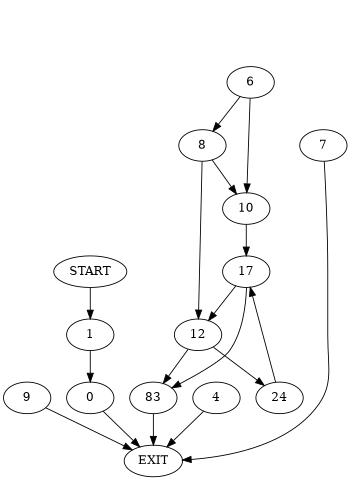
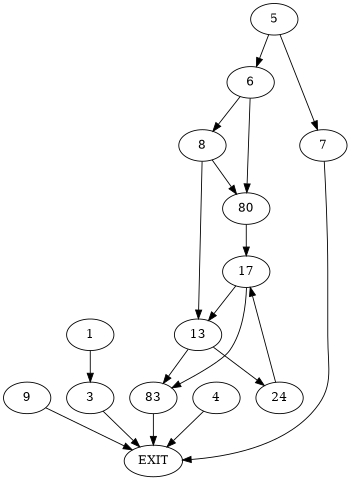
node "5": added
node "10": label "10" -> "80"
node "START": removed
node "12": label "12" -> "13"
node "0": label "0" -> "3"
